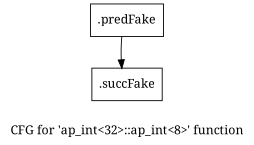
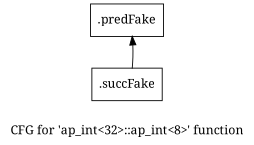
edge ".predFake" -> ".succFake": reversed
